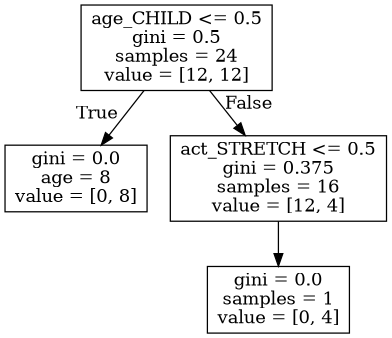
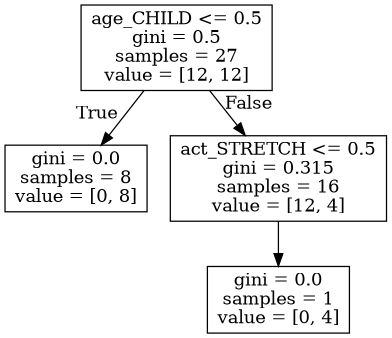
node "age_CHILD <= 0.5 gini = 0.5 samples = 24 value = [12, 12]": label "age_CHILD <= 0.5 gini = 0.5 samples = 24 value = [12, 12]" -> "age_CHILD <= 0.5 gini = 0.5 samples = 27 value = [12, 12]"
node "gini = 0.0 age = 8 value = [0, 8]": label "gini = 0.0 age = 8 value = [0, 8]" -> "gini = 0.0 samples = 8 value = [0, 8]"
node "act_STRETCH <= 0.5 gini = 0.375 samples = 16 value = [12, 4]": label "act_STRETCH <= 0.5 gini = 0.375 samples = 16 value = [12, 4]" -> "act_STRETCH <= 0.5 gini = 0.315 samples = 16 value = [12, 4]"
